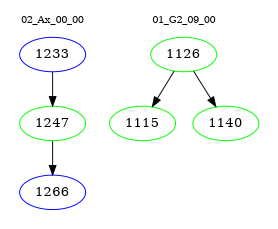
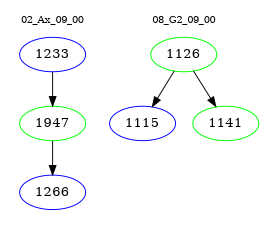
cluster "02_Ax_00_00": label "02_Ax_00_00" -> "02_Ax_09_00"
cluster "01_G2_09_00": label "01_G2_09_00" -> "08_G2_09_00"
node "1247": label "1247" -> "1947"
node "1115": color green -> blue
node "1140": label "1140" -> "1141"
